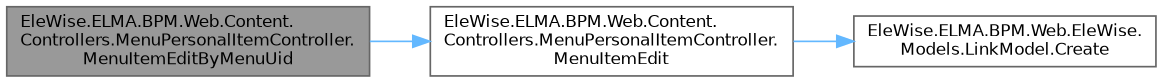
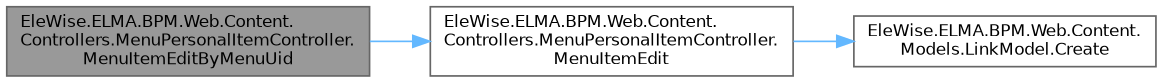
node "EleWise.ELMA.BPM.Web.EleWise. Models.LinkModel.Create": label "EleWise.ELMA.BPM.Web.EleWise. Models.LinkModel.Create" -> "EleWise.ELMA.BPM.Web.Content. Models.LinkModel.Create"
